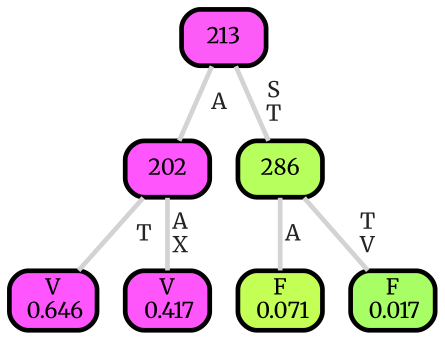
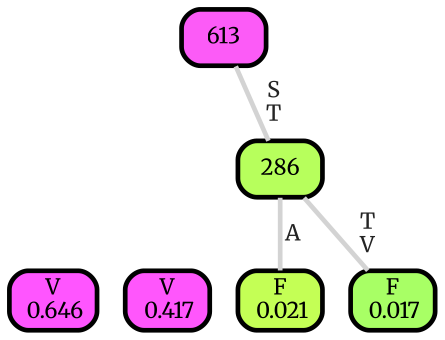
node "213": label "213" -> "613"
node "202": removed
node "F 0.071": label "F 0.071" -> "F 0.021"
